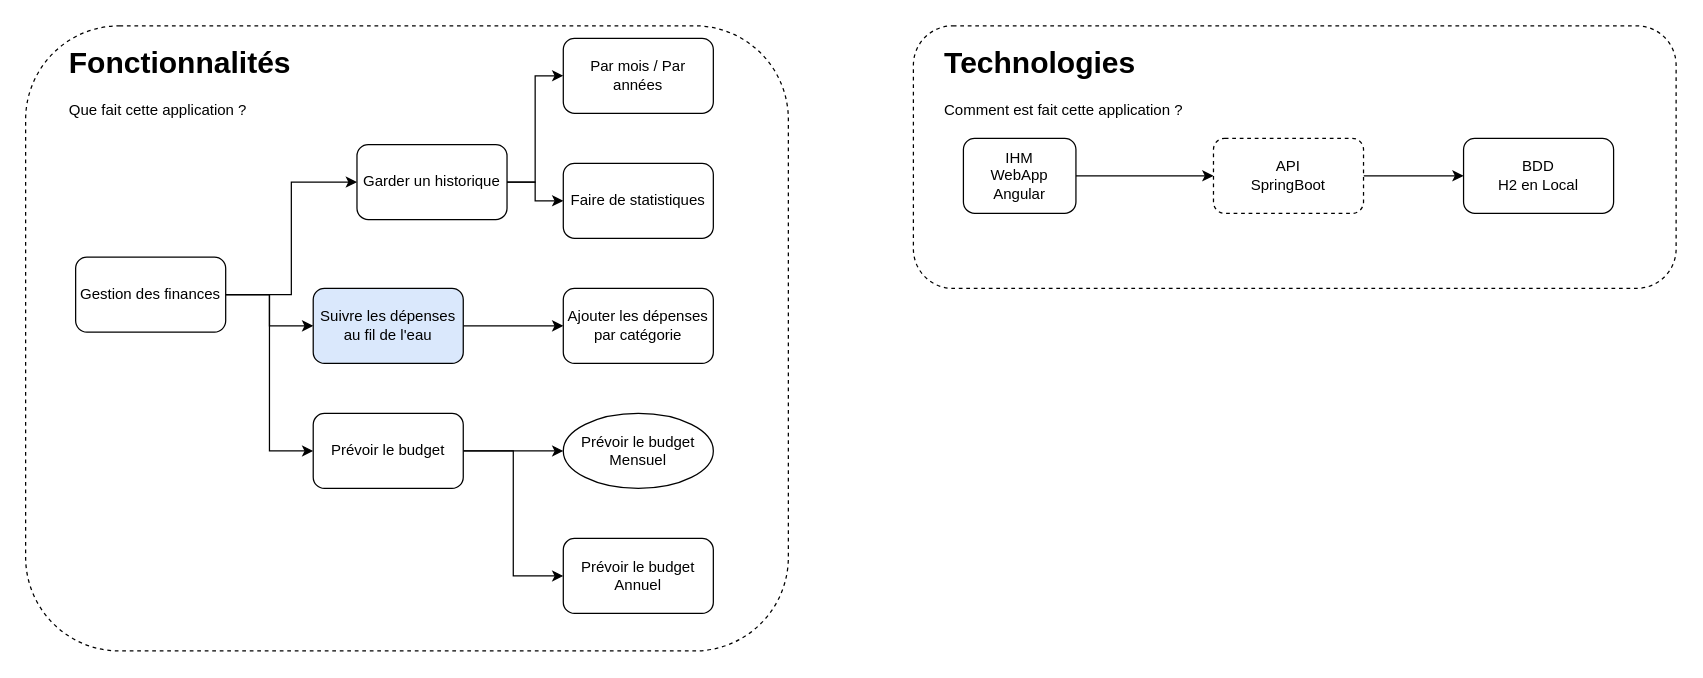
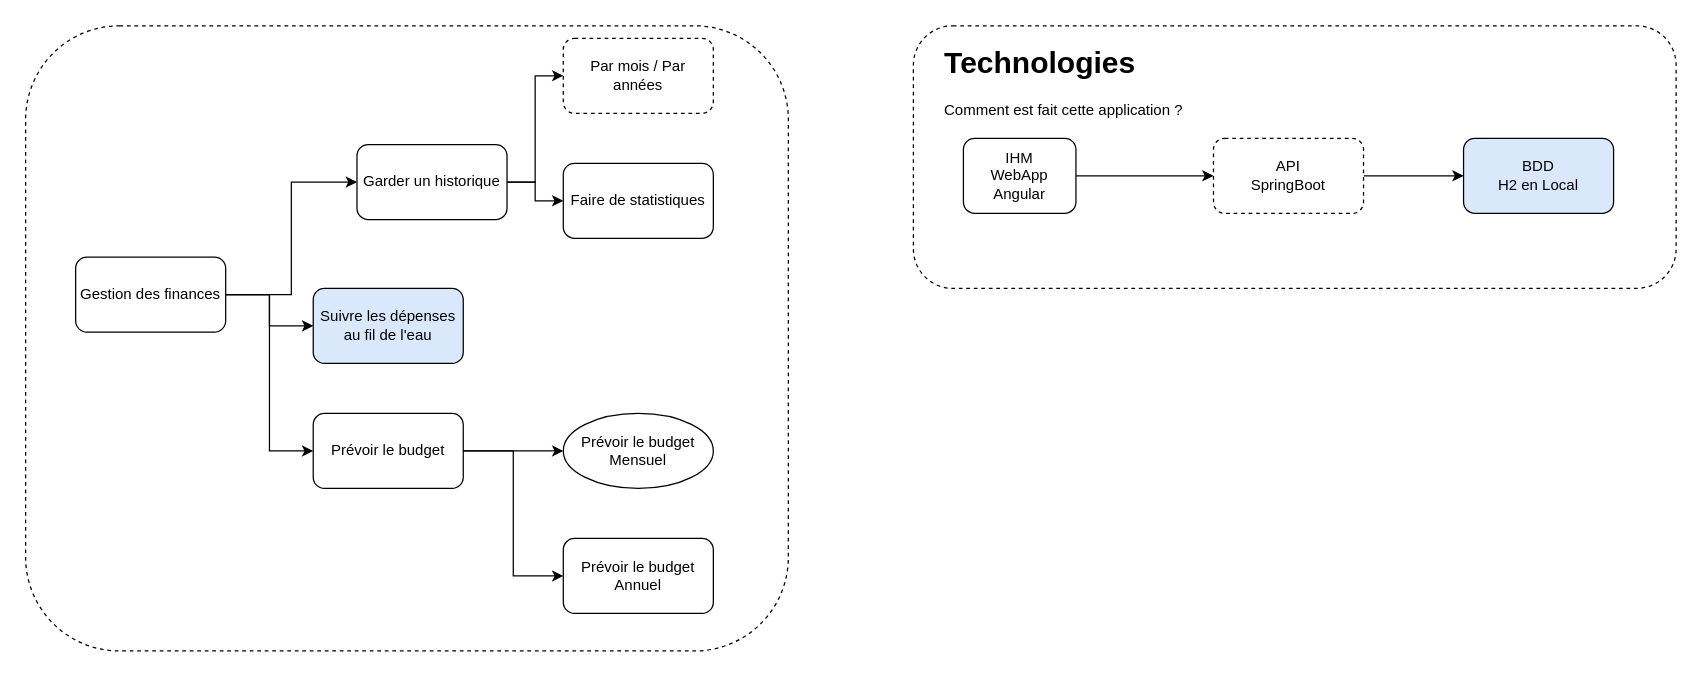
node "Par mois / Par années": style solid -> dashed
node "FonctionnalitésQue fait cette application ?": removed
node "BDD H2 en Local": fillcolor #ffffff -> #dae8fc
edge "Suivre les dépenses au fil de l'eau" -> "Ajouter les dépenses par catégorie": removed
node "Ajouter les dépenses par catégorie": removed
